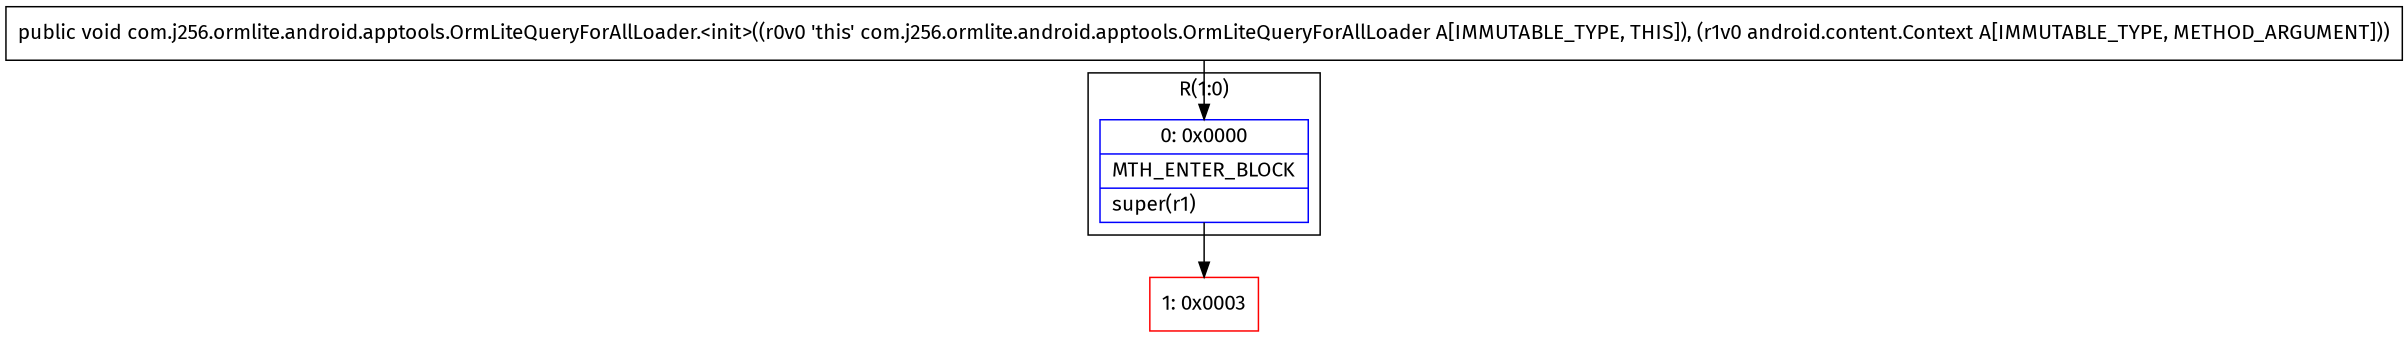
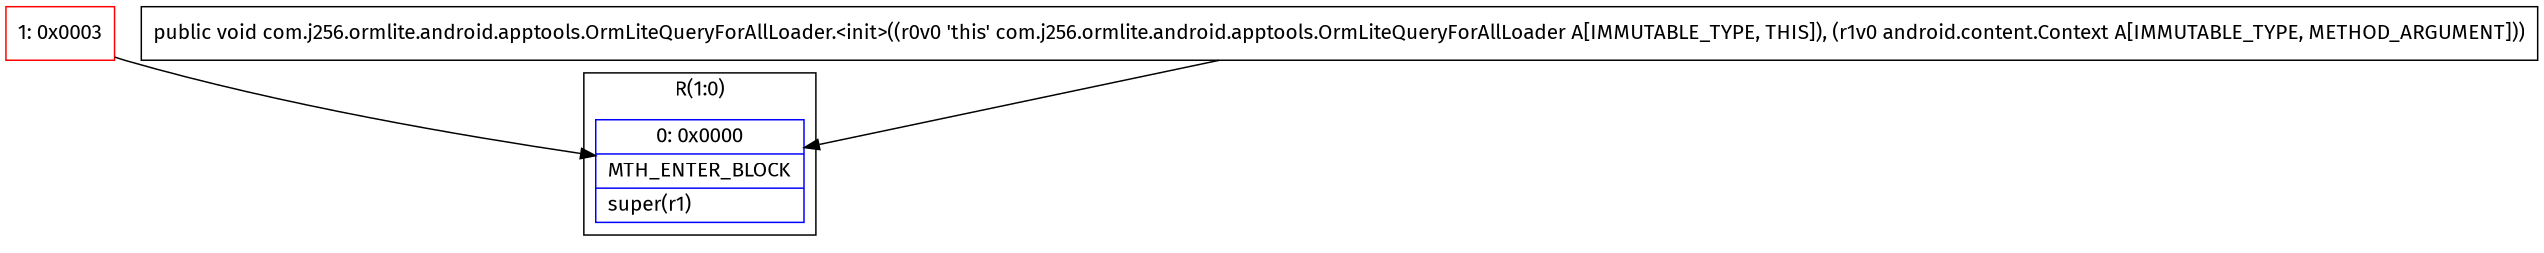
edge "0: 0x0000" -> "1: 0x0003": reversed
